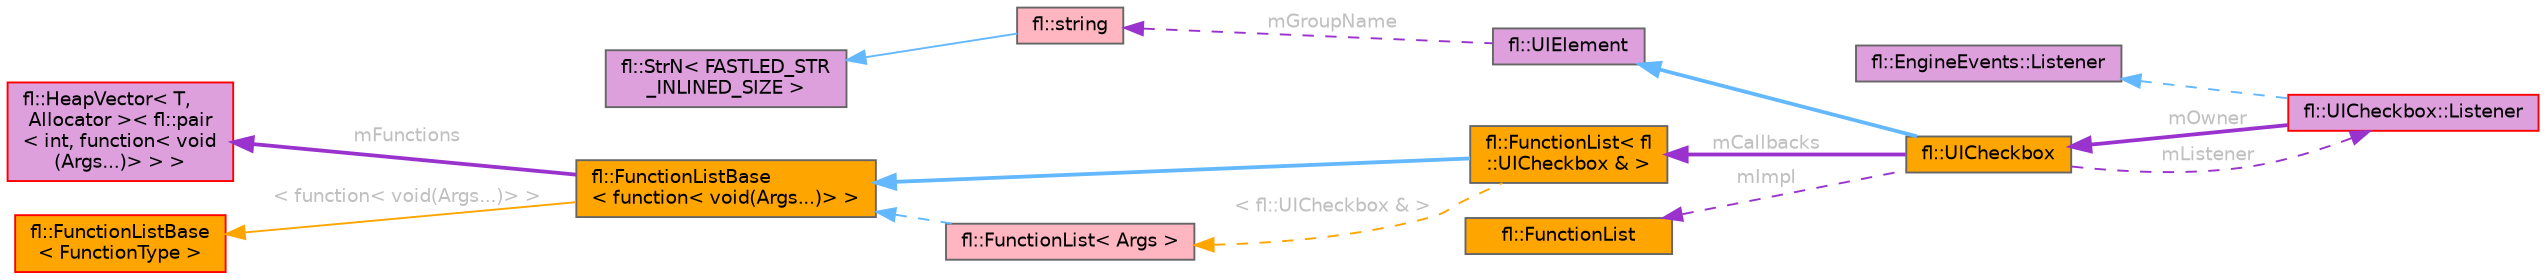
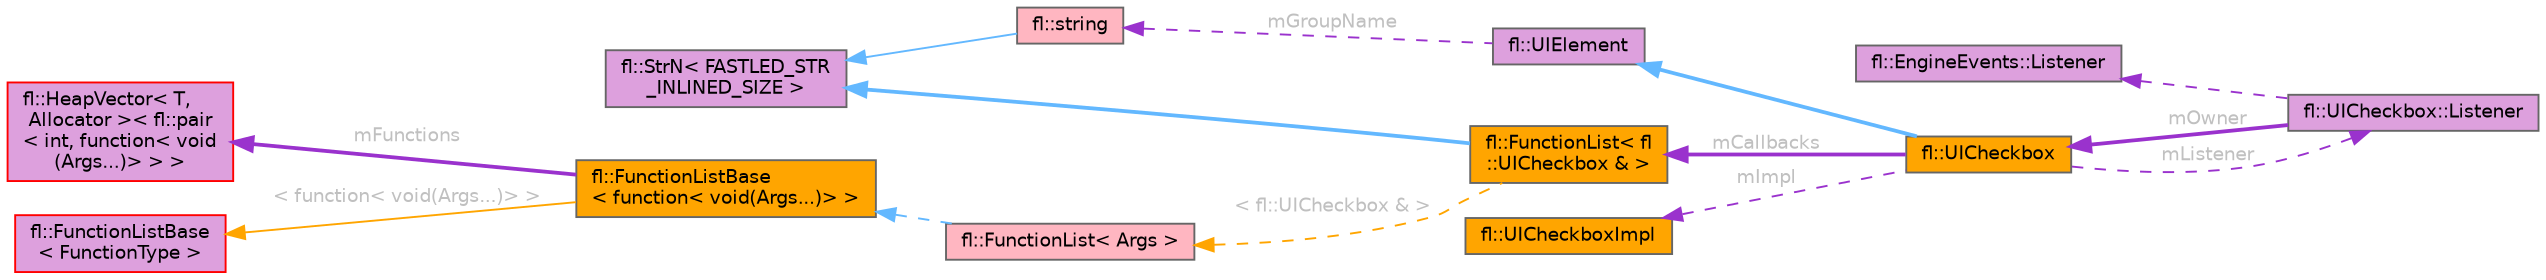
edge "fl::UICheckbox::Listener" -> "fl::EngineEvents::Listener": color steelblue1 -> darkorchid3
node "fl::UICheckbox::Listener": color red -> gray40
edge "fl::FunctionList< fl ::UICheckbox & >" -> "fl::FunctionListBase < function< void(Args...)> >": now "fl::FunctionList< fl ::UICheckbox & >" -> "fl::StrN< FASTLED_STR _INLINED_SIZE >"
node "fl::FunctionList": label "fl::FunctionList" -> "fl::UICheckboxImpl"
node "fl::FunctionListBase < FunctionType >": fillcolor orange -> plum
